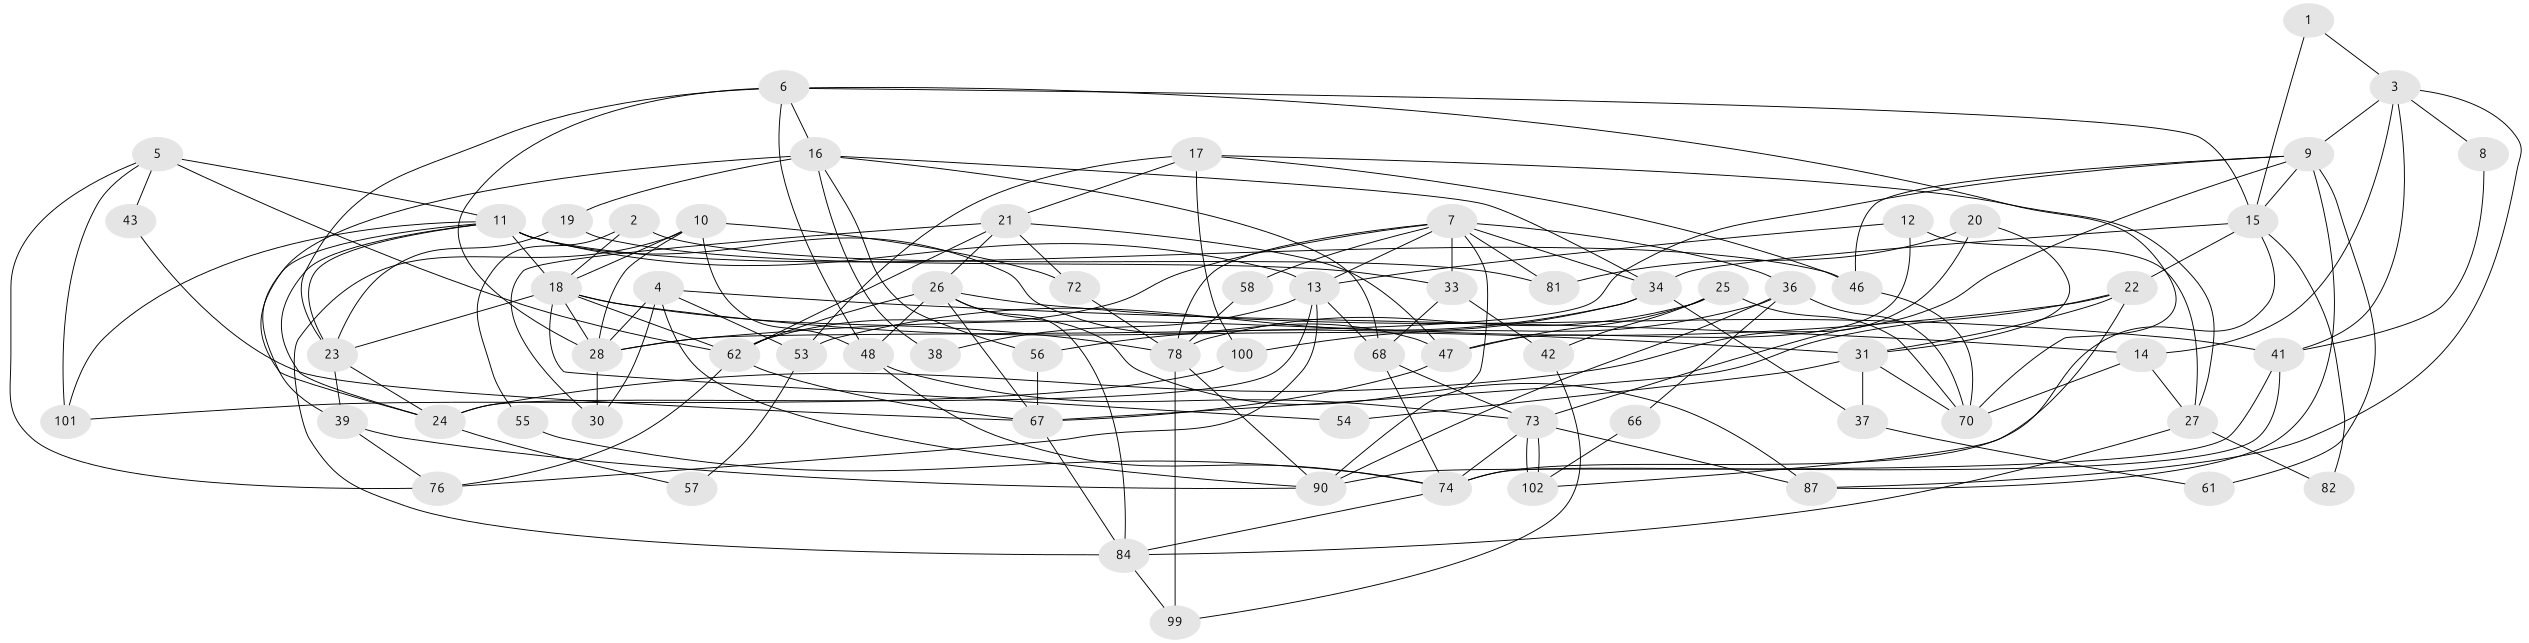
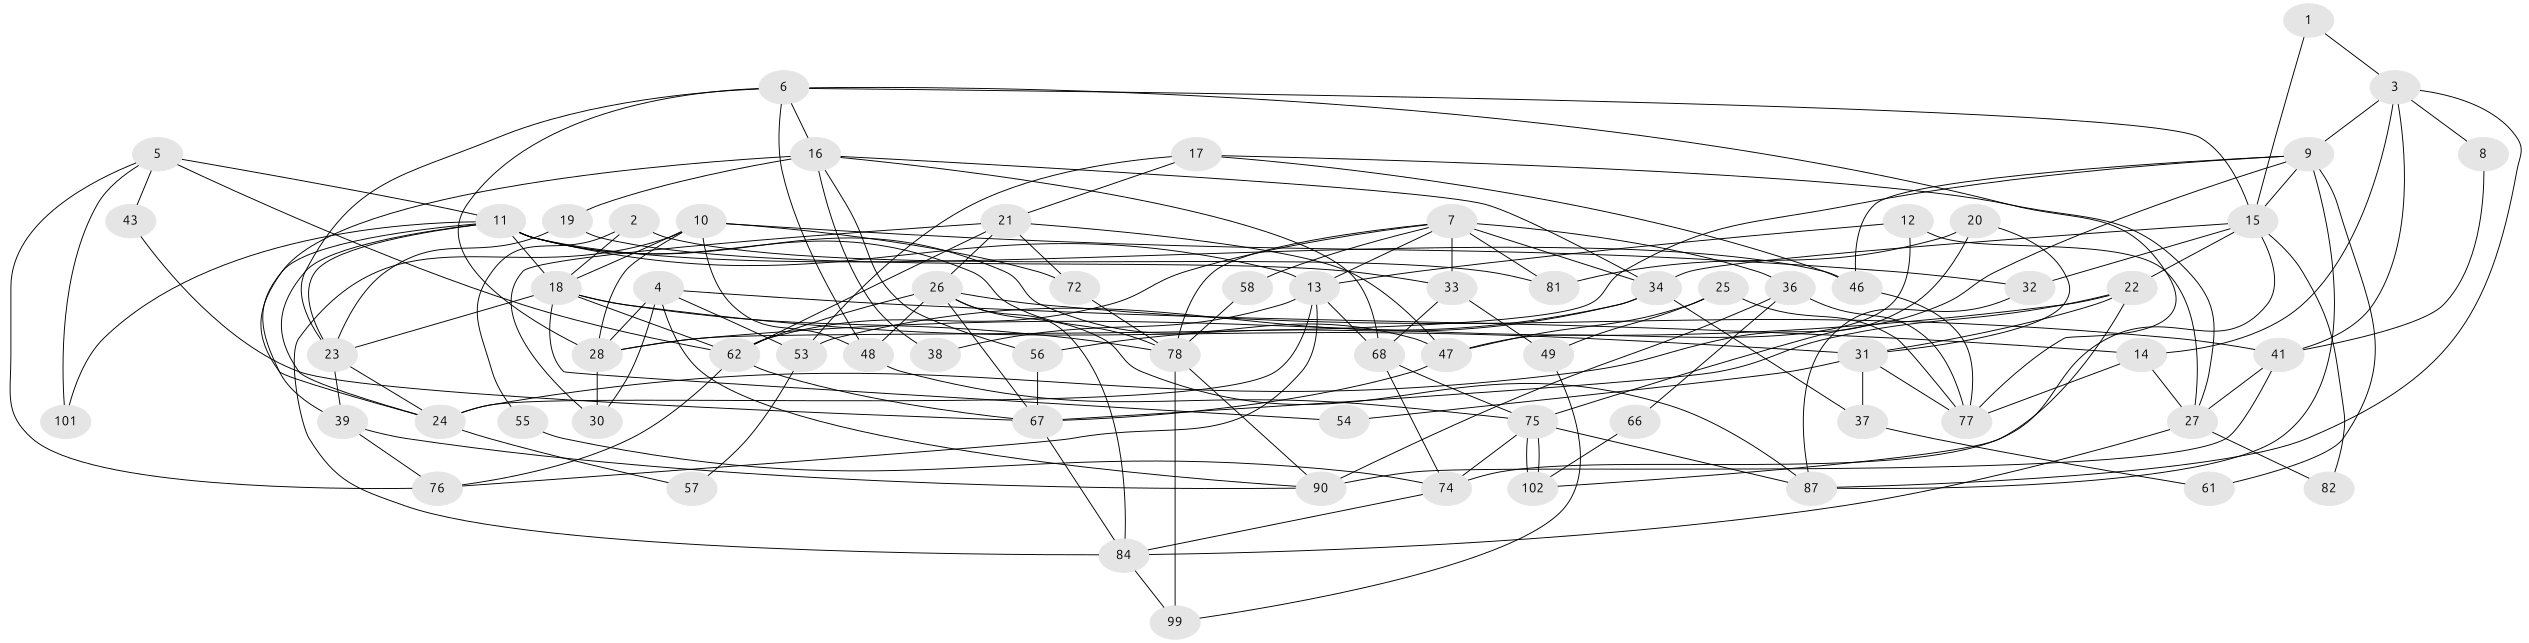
node "32": added
edge "25" -- "78": now "11" -- "78"
edge "18" -- "28": removed
node "100": removed
node "42": label "42" -> "49"
edge "7" -- "90": removed
node "73": label "73" -> "75"
node "70": label "70" -> "77"
edge "48" -- "74": removed
edge "41" -- "74": now "41" -- "27"
